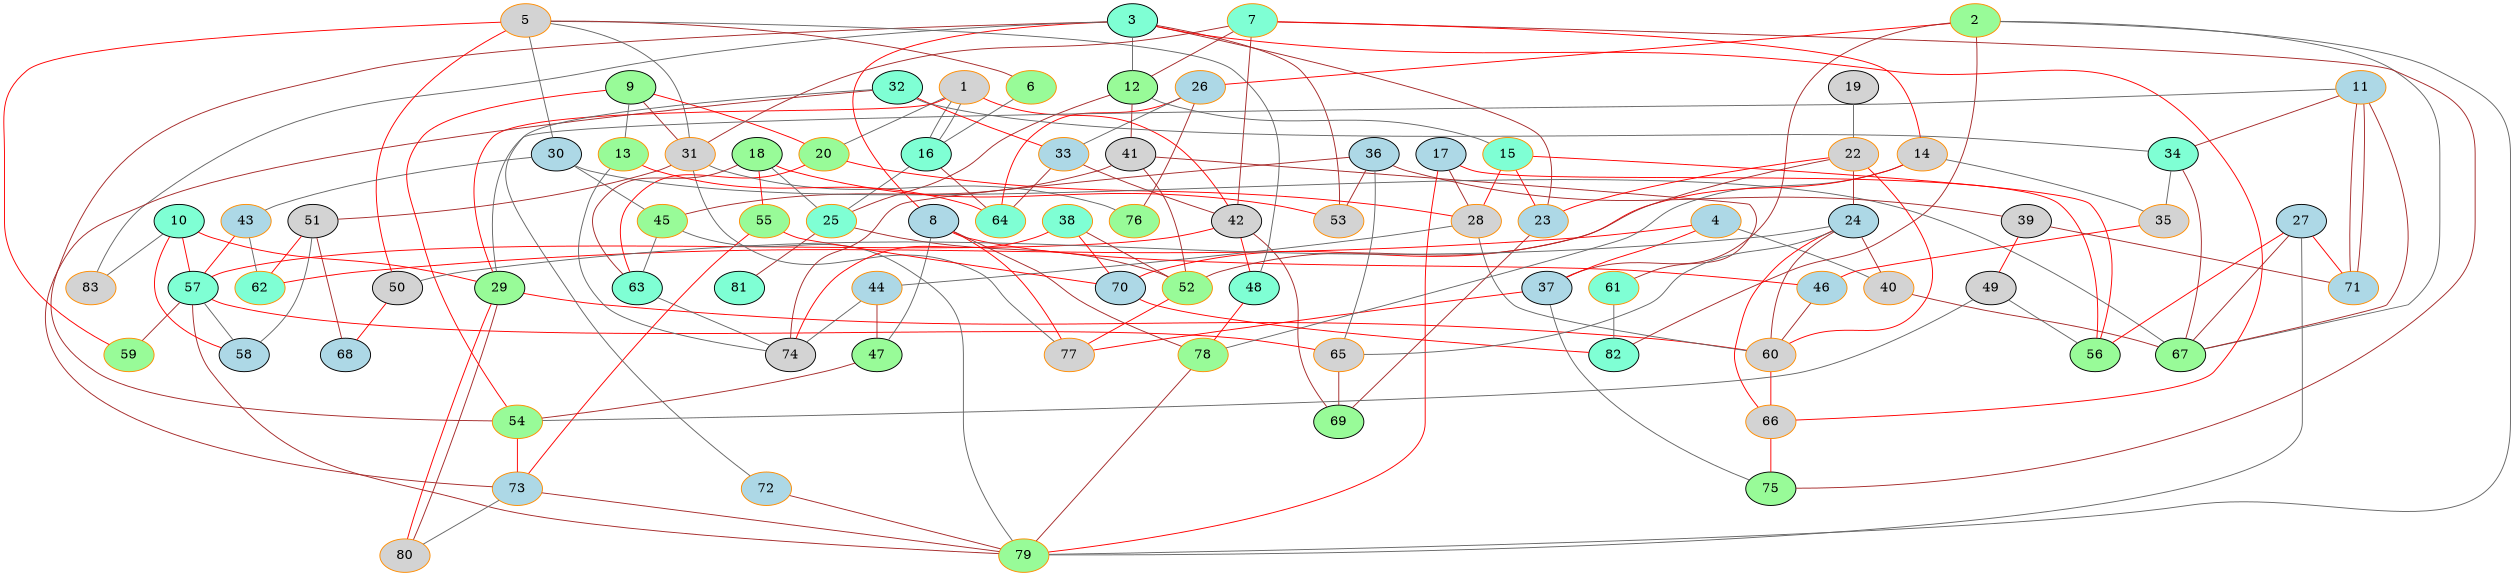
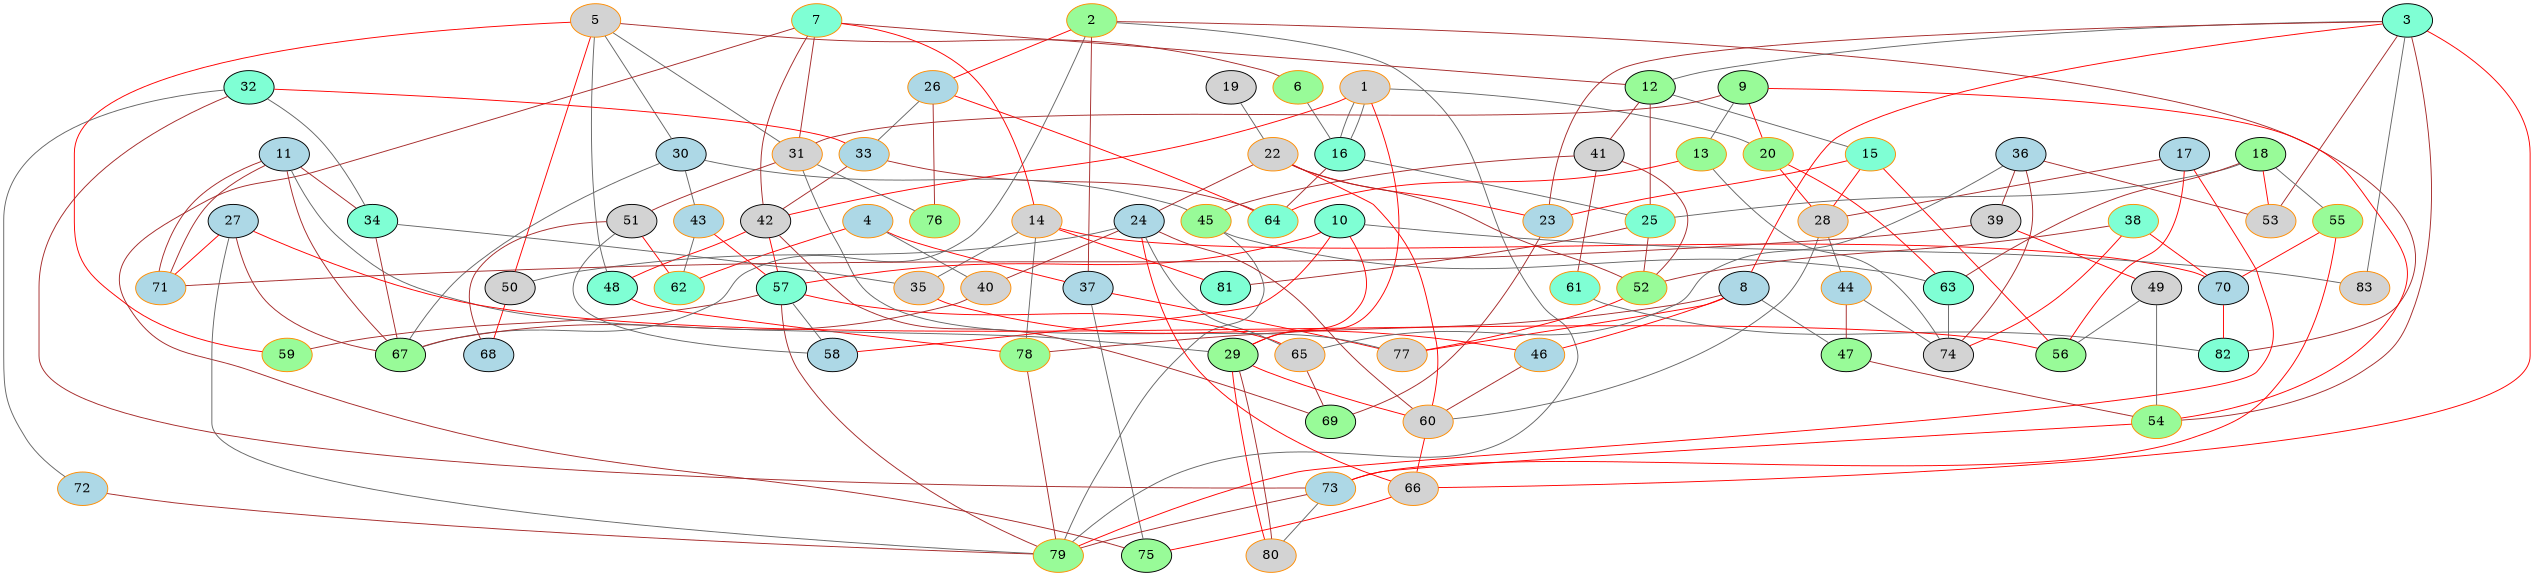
node "11": color darkorange -> black
edge "18" -- "55": color red -> gray40
edge "14" -- "81": added
